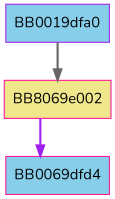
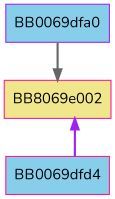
node "BB0019dfa0": label "BB0019dfa0" -> "BB0069dfa0"
edge "BB8069e002" -> "BB0069dfd4": reversed
